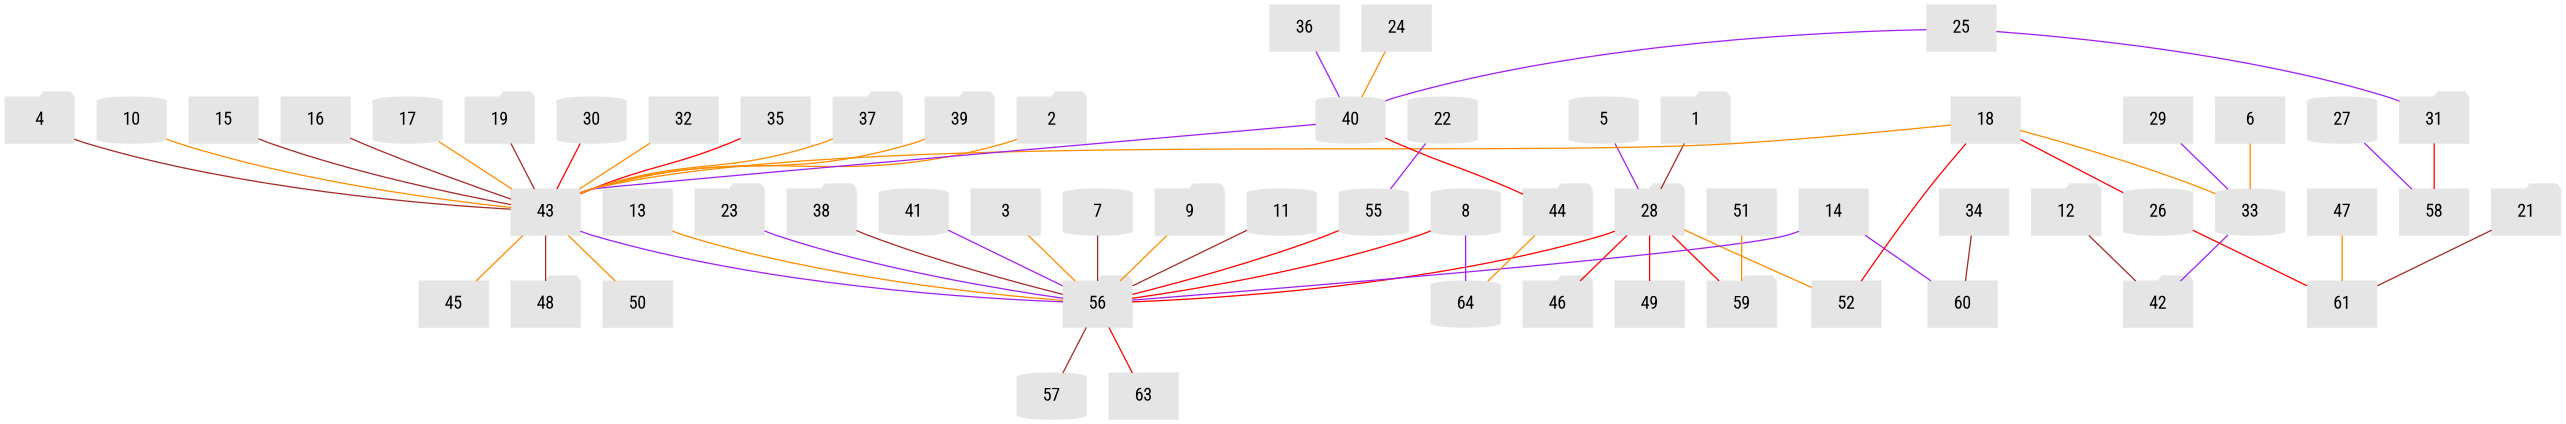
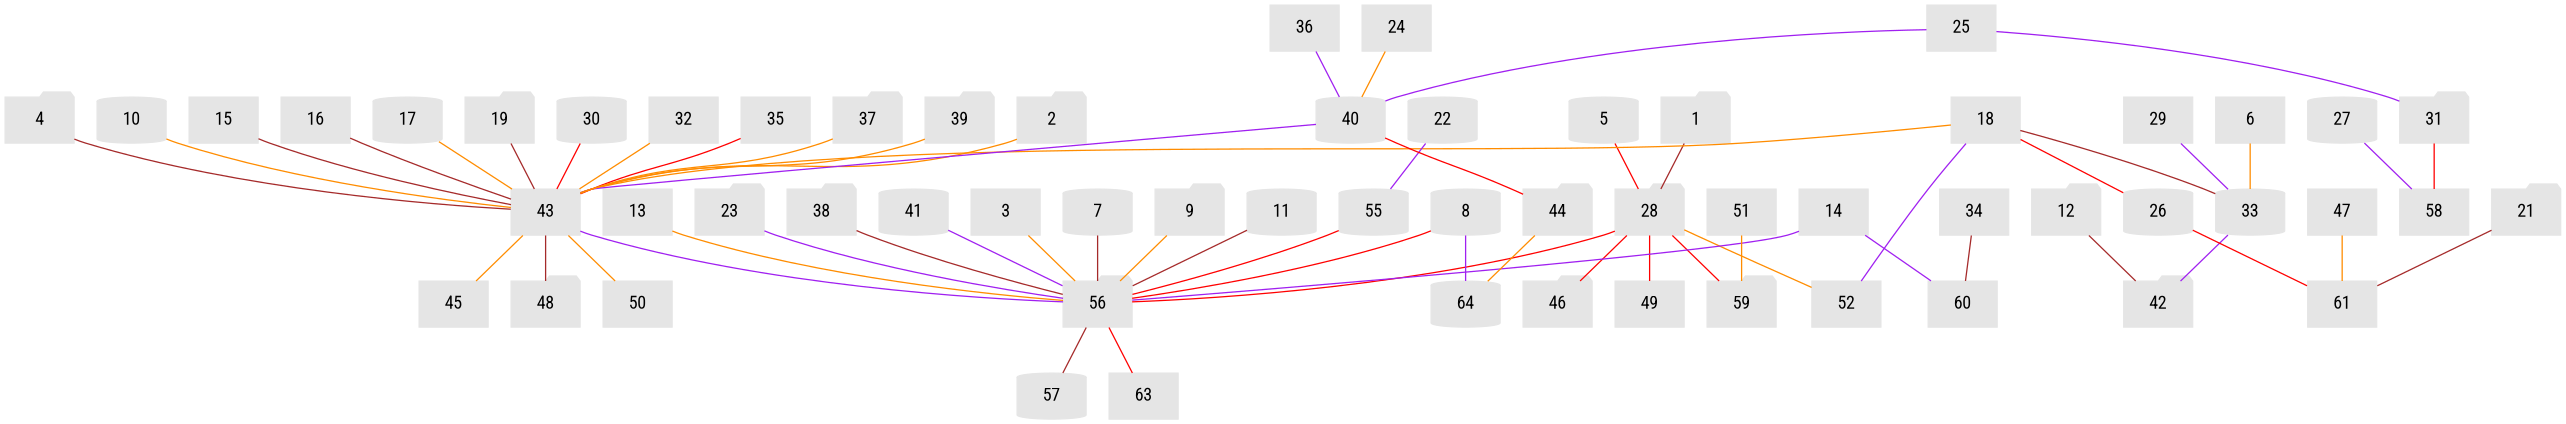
edge "18" -- "33": color darkorange -> brown
edge "5" -- "28": color purple -> red
edge "18" -- "52": color red -> purple
